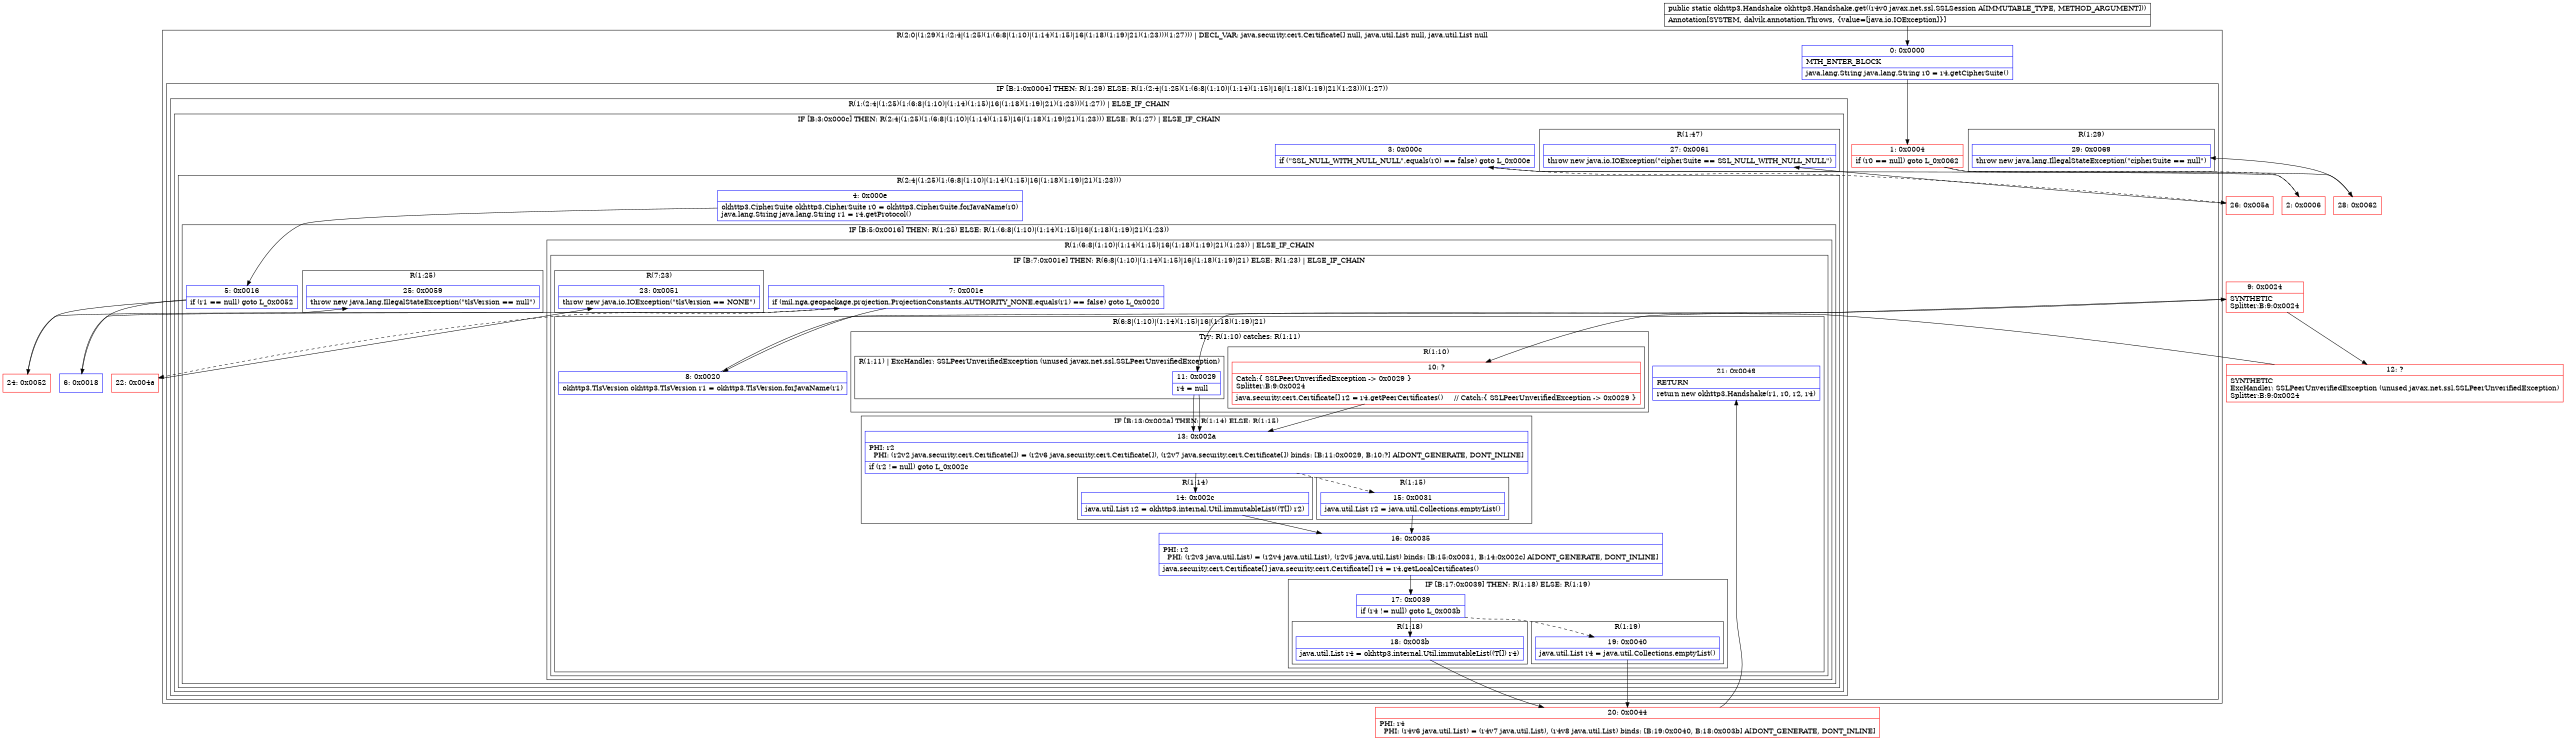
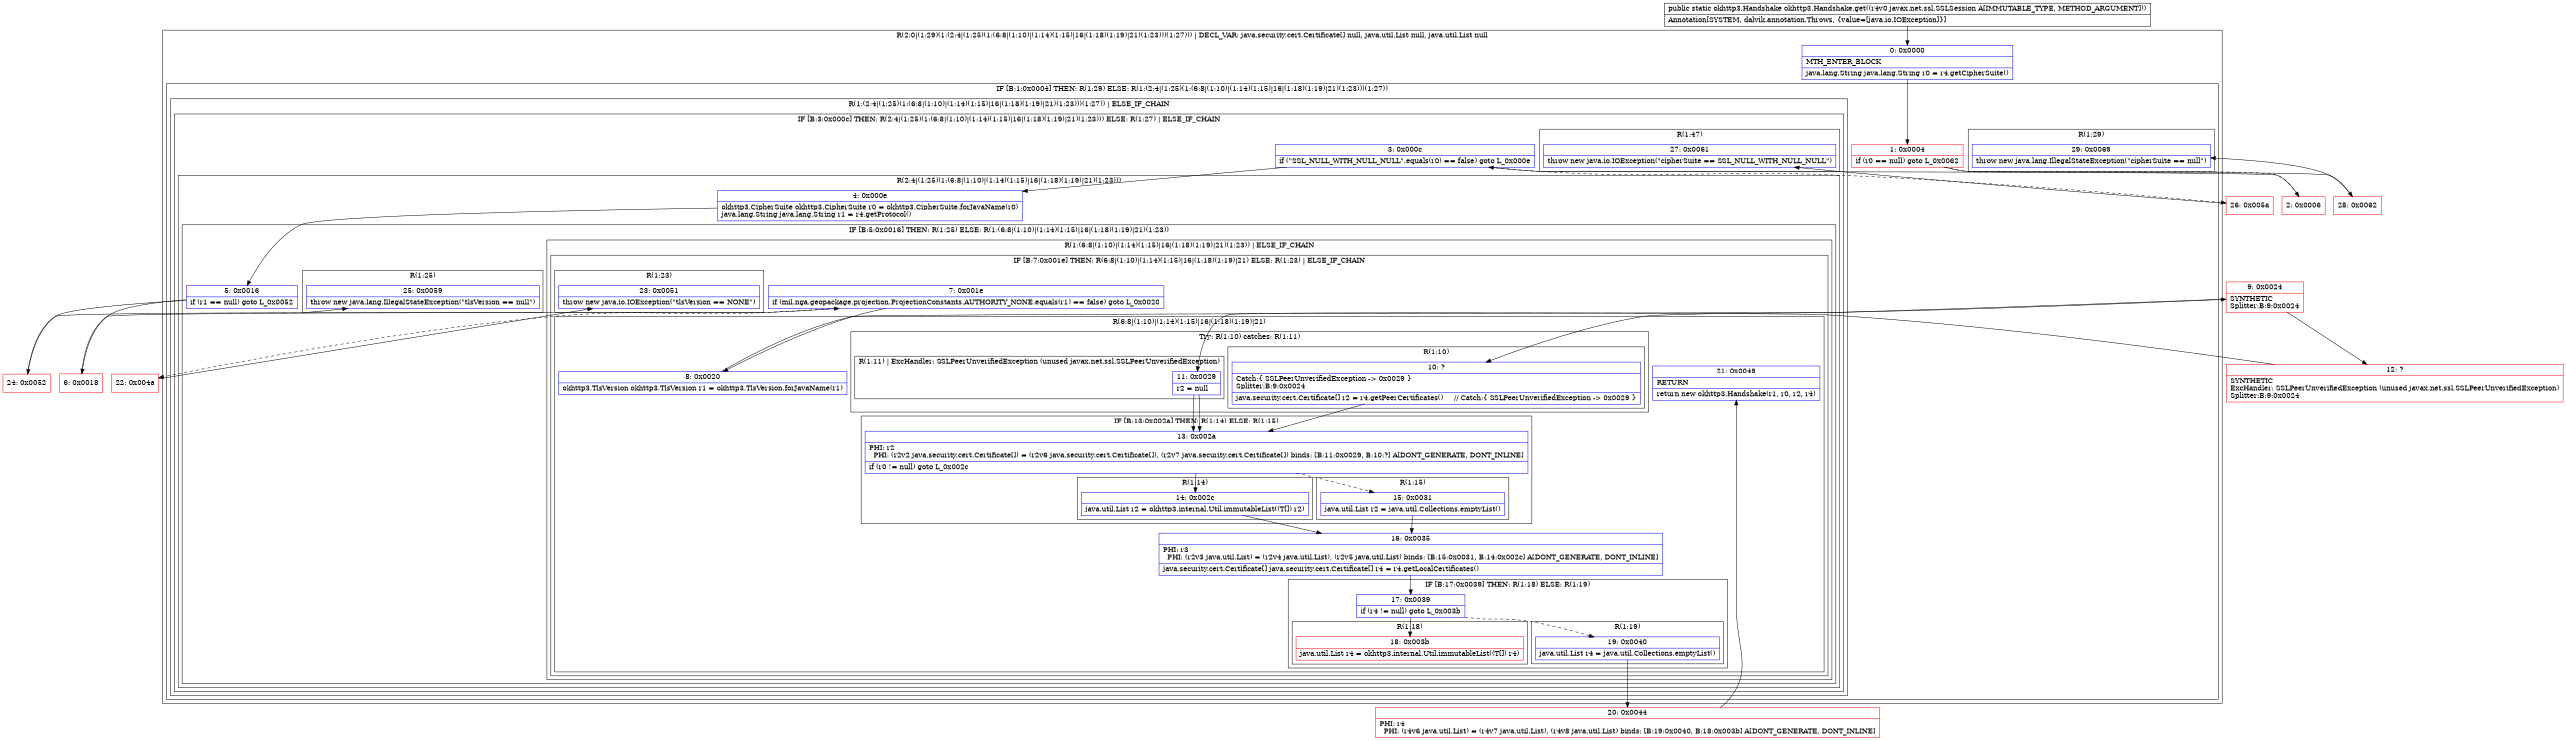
edge "3: 0x000c" -> "4: 0x000e": added
cluster "R(7:23)": label "R(7:23)" -> "R(1:23)"
node "6: 0x0018": color blue -> red
node "10: ?": color red -> blue
node "11: 0x0029": text "r4 = null" -> "r2 = null"
node "13: 0x002a": text "if (r2 != null) goto L_0x002c" -> "if (r0 != null) goto L_0x002c"
node "16: 0x0035": text "PHI: r2" -> "PHI: r3"
node "18: 0x003b": color blue -> red
edge "18: 0x003b" -> "20: 0x0044": removed
